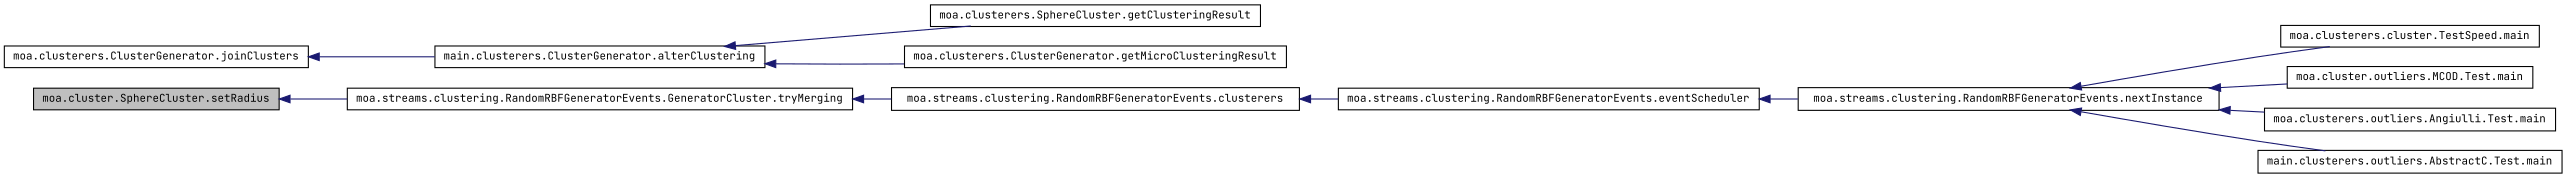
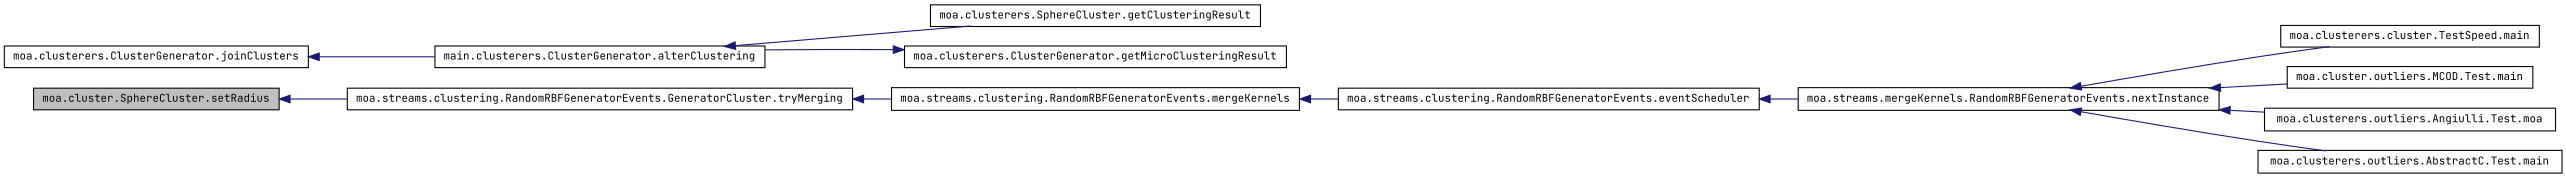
edge "moa.clusterers.ClusterGenerator.getMicroClusteringResult" -> "main.clusterers.ClusterGenerator.alterClustering": reversed
node "moa.streams.clustering.RandomRBFGeneratorEvents.clusterers": label "moa.streams.clustering.RandomRBFGeneratorEvents.clusterers" -> "moa.streams.clustering.RandomRBFGeneratorEvents.mergeKernels"
node "moa.streams.clustering.RandomRBFGeneratorEvents.nextInstance": label "moa.streams.clustering.RandomRBFGeneratorEvents.nextInstance" -> "moa.streams.mergeKernels.RandomRBFGeneratorEvents.nextInstance"
node "moa.clusterers.outliers.Angiulli.Test.main": label "moa.clusterers.outliers.Angiulli.Test.main" -> "moa.clusterers.outliers.Angiulli.Test.moa"
node "main.clusterers.outliers.AbstractC.Test.main": label "main.clusterers.outliers.AbstractC.Test.main" -> "moa.clusterers.outliers.AbstractC.Test.main"
